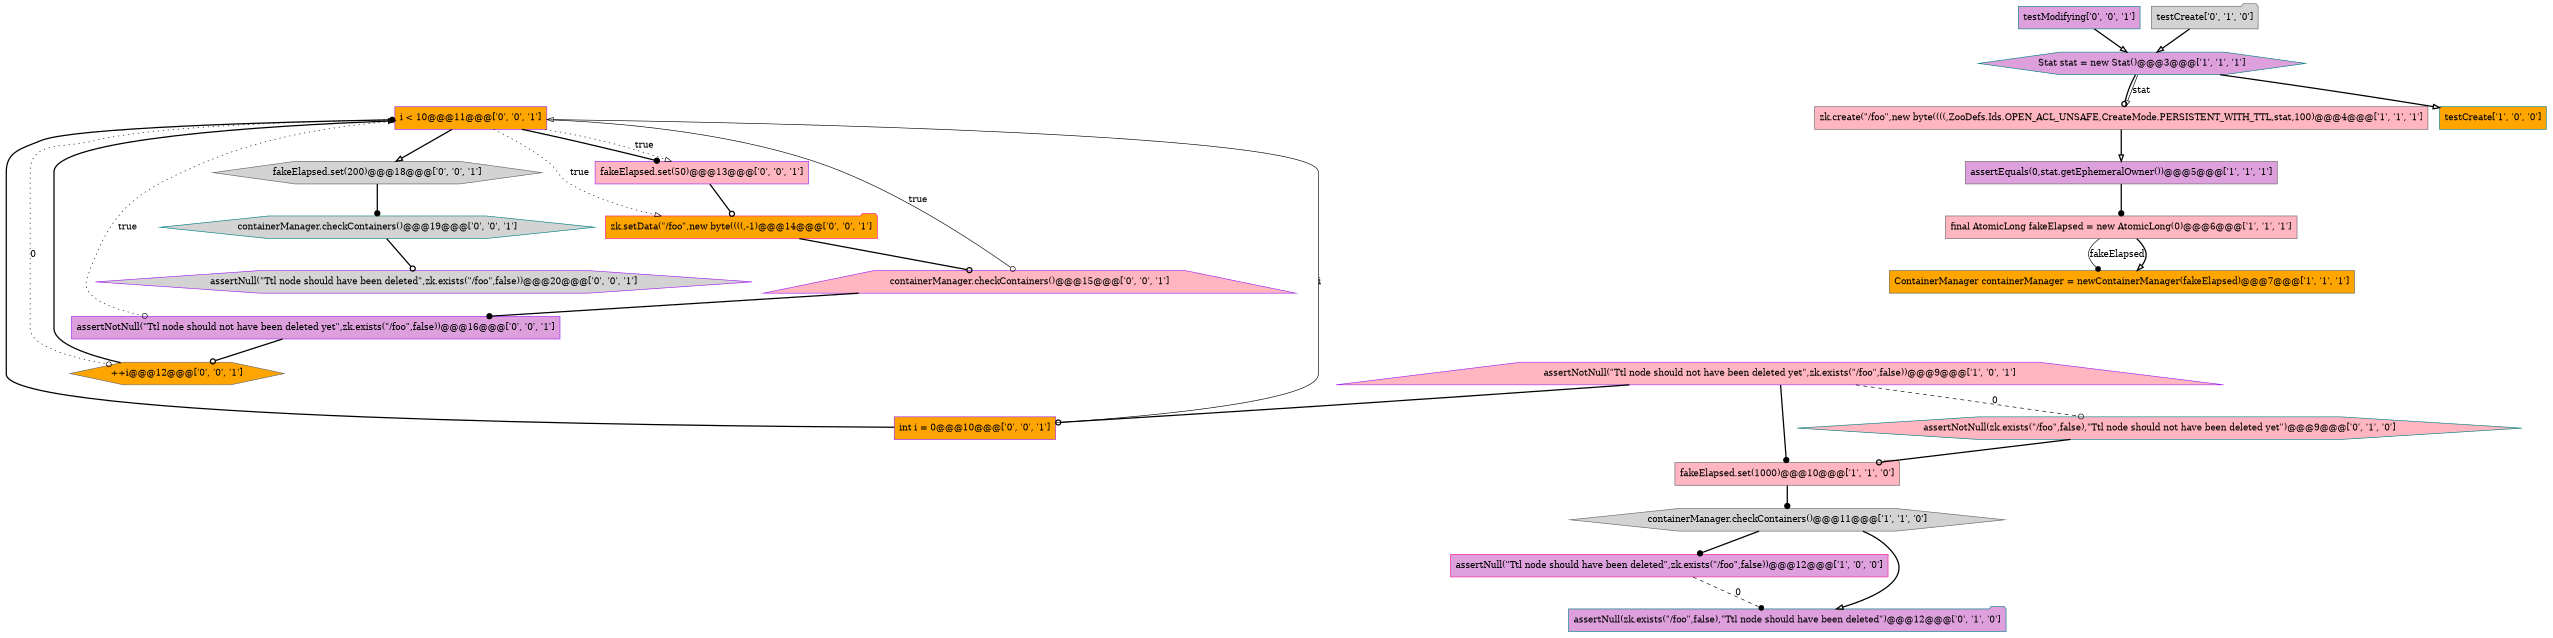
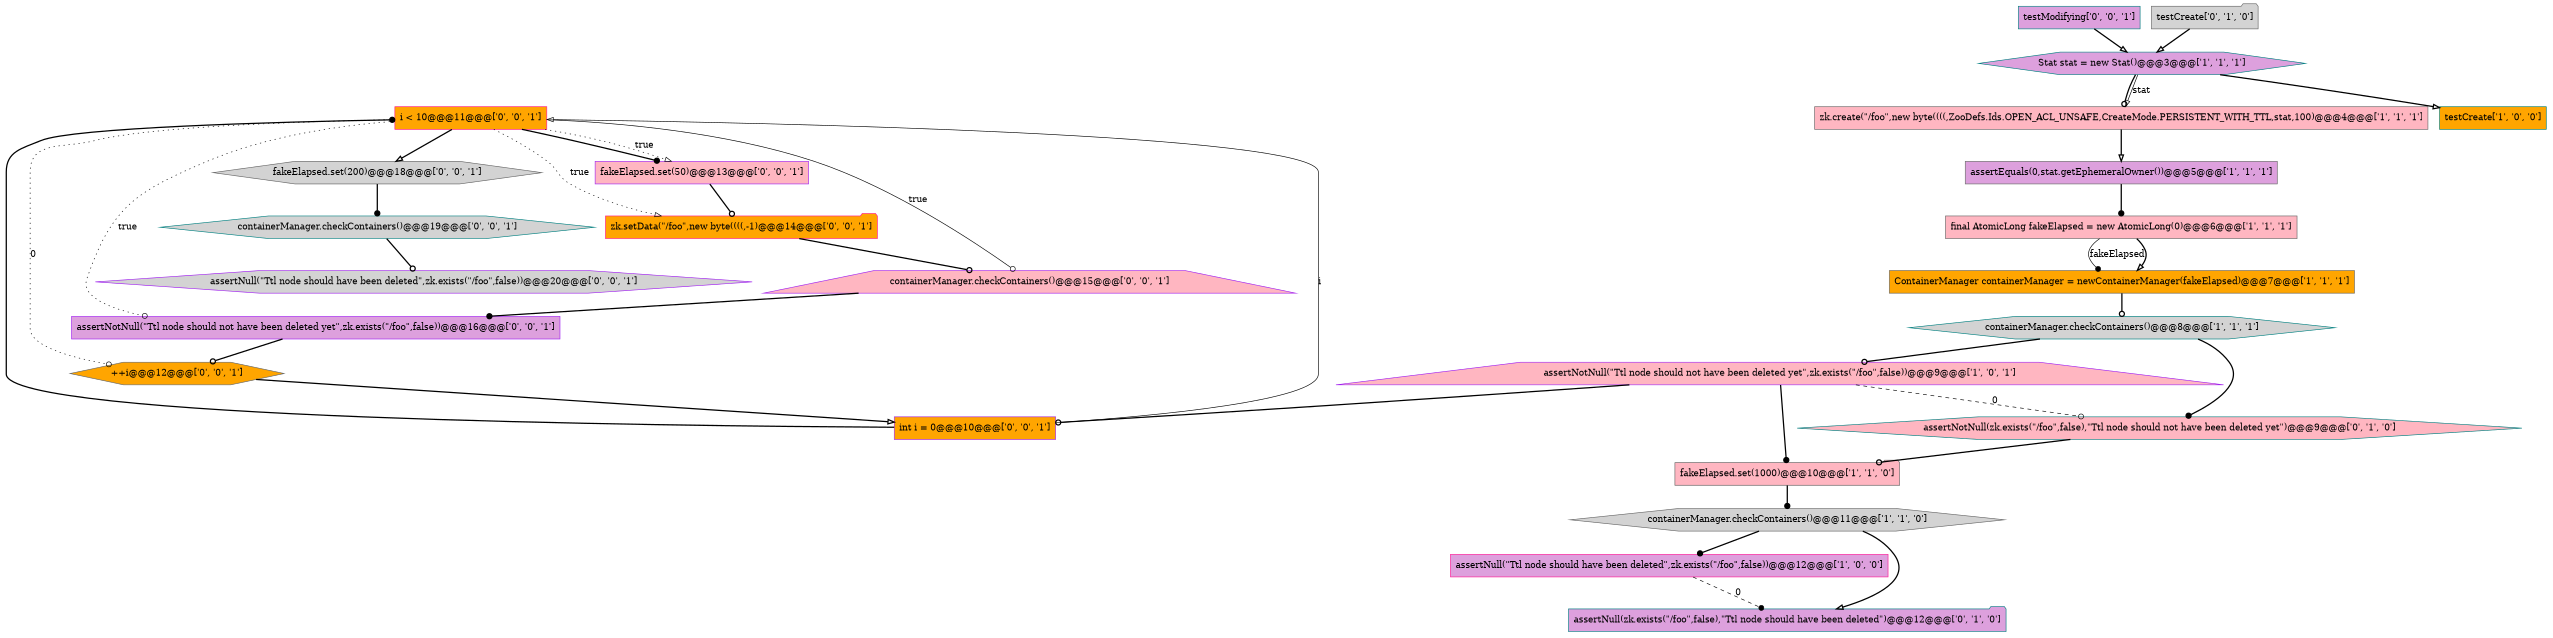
node "i < 10@@@11@@@['0', '0', '1']": color purple -> deeppink
edge "++i@@@12@@@['0', '0', '1']" -> "i < 10@@@11@@@['0', '0', '1']": now "++i@@@12@@@['0', '0', '1']" -> "int i = 0@@@10@@@['0', '0', '1']"
node "containerManager.checkContainers()@@@8@@@['1', '1', '1']": added
